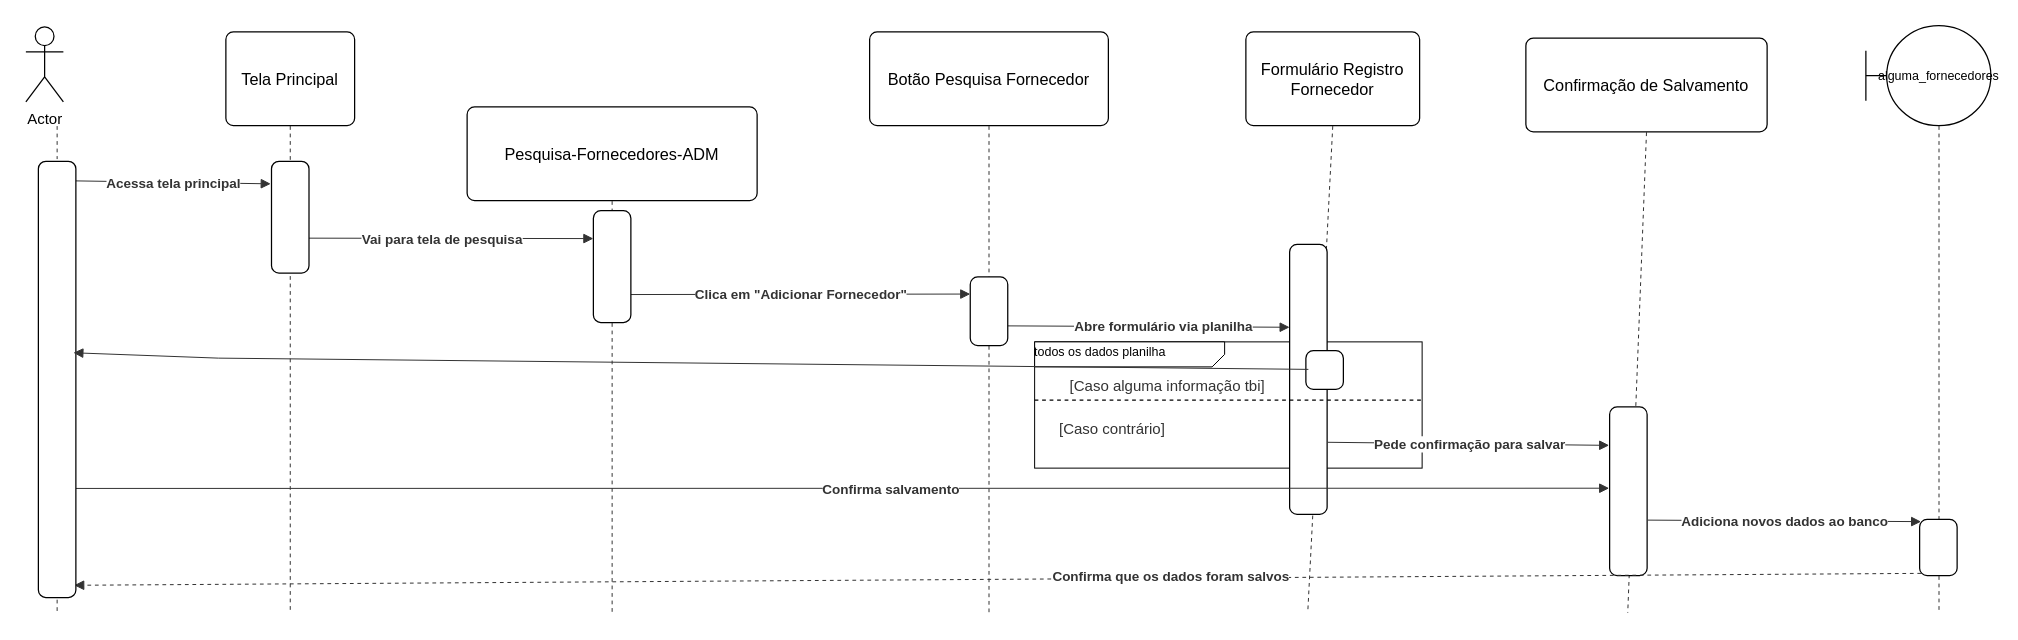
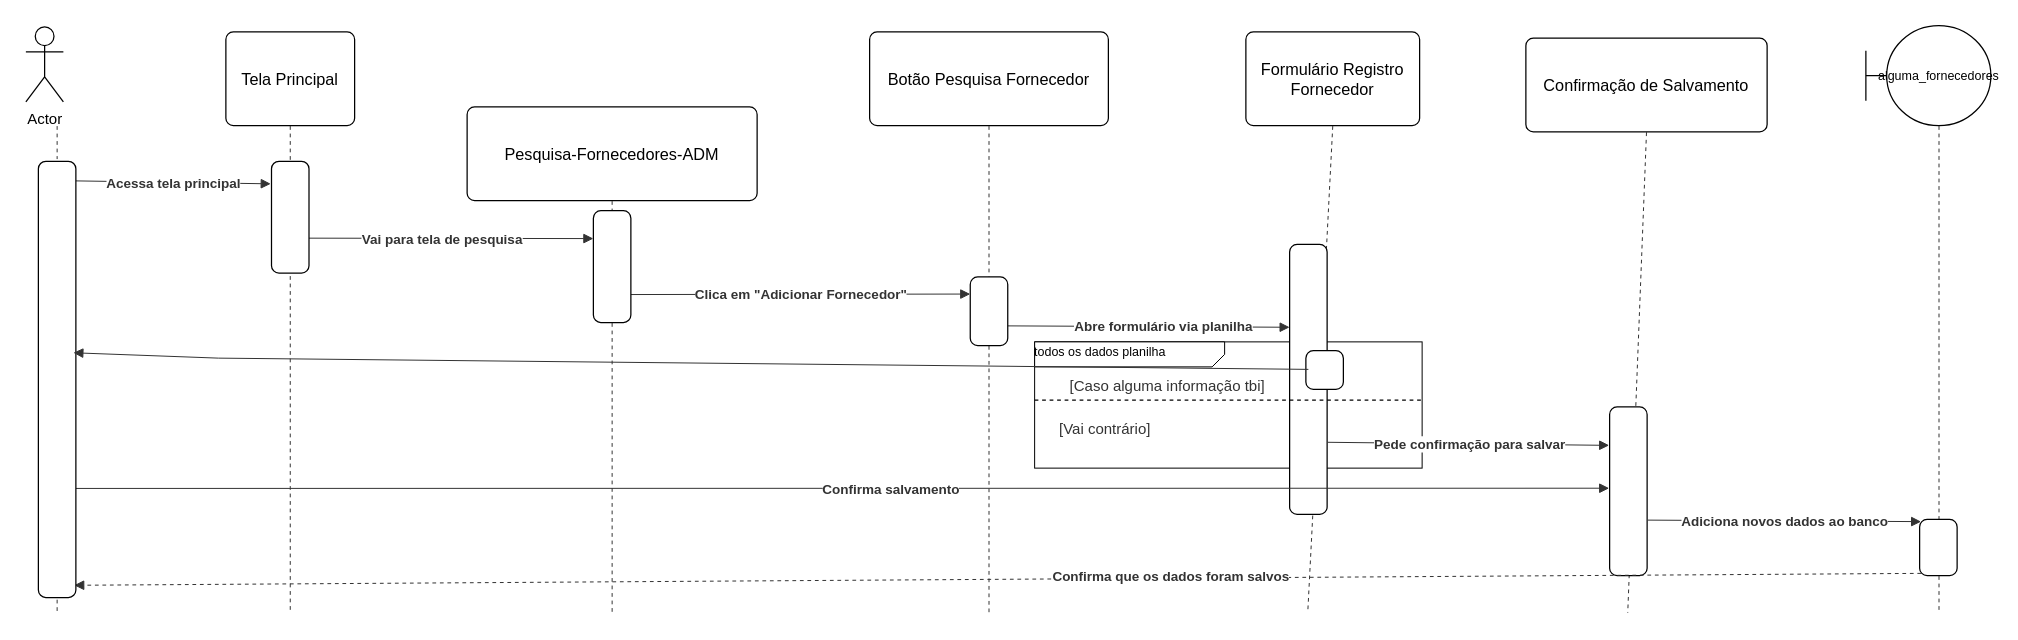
node "[Caso contrário]": label "[Caso contrário]" -> "[Vai contrário]"
